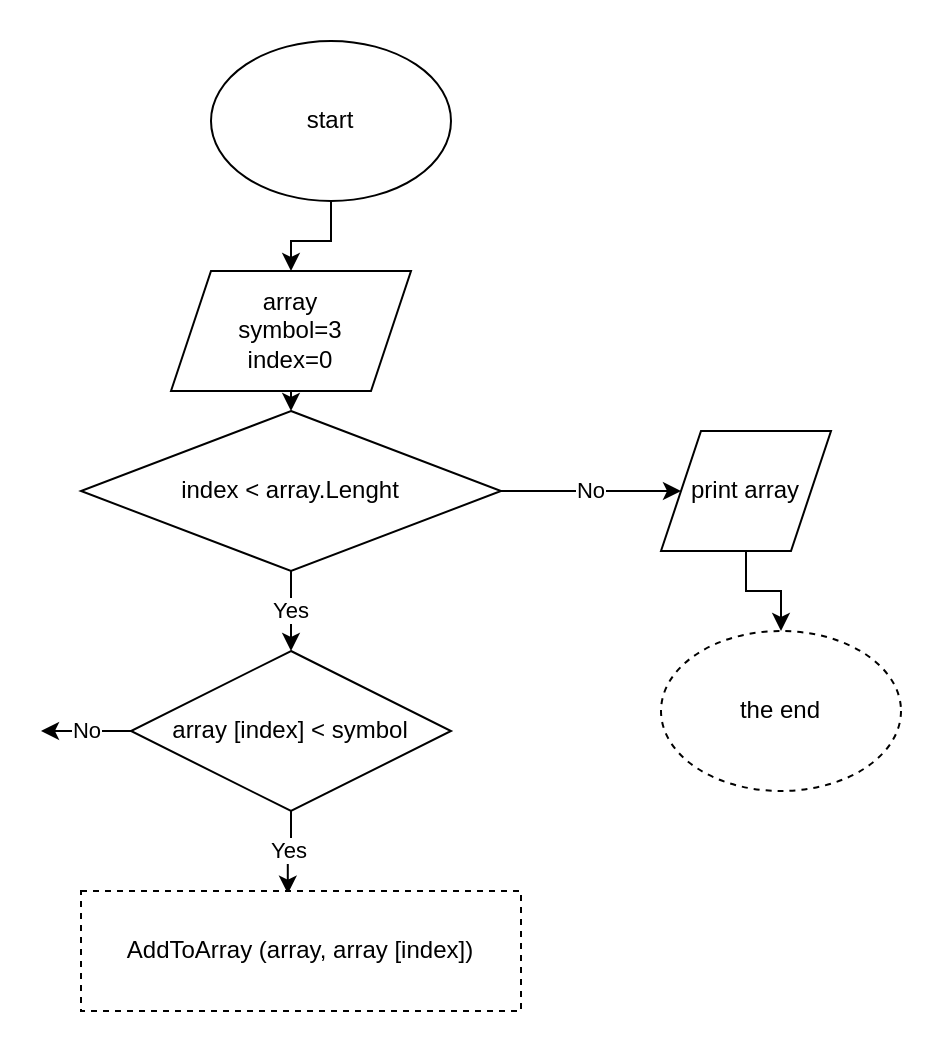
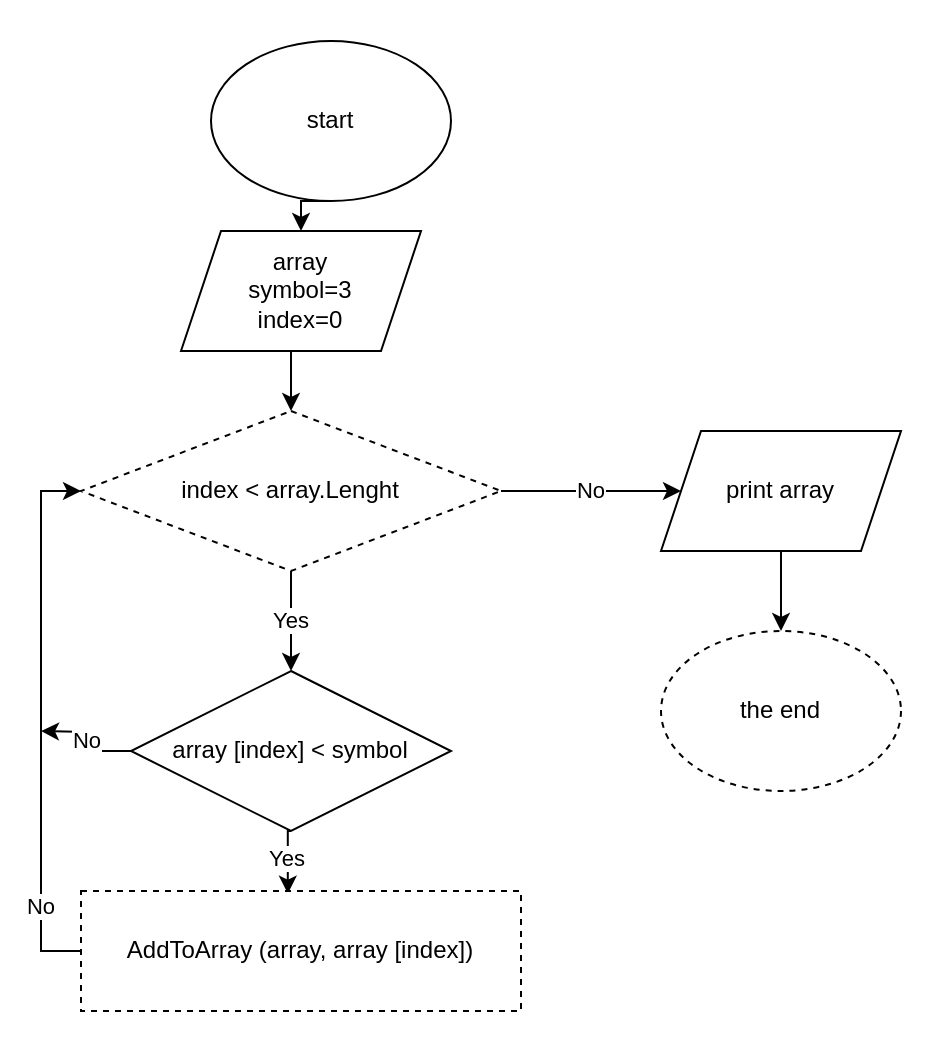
node "array symbol=3 index=0": moved (291, 331) -> (301, 291)
node "index < array.Lenght": style solid -> dashed
node "print array": size 170x120 -> 240x120
edge "AddToArray (array, array [index])" -> "index < array.Lenght": added, label "No"
node "array [index] < symbol": moved (291, 731) -> (291, 751)
